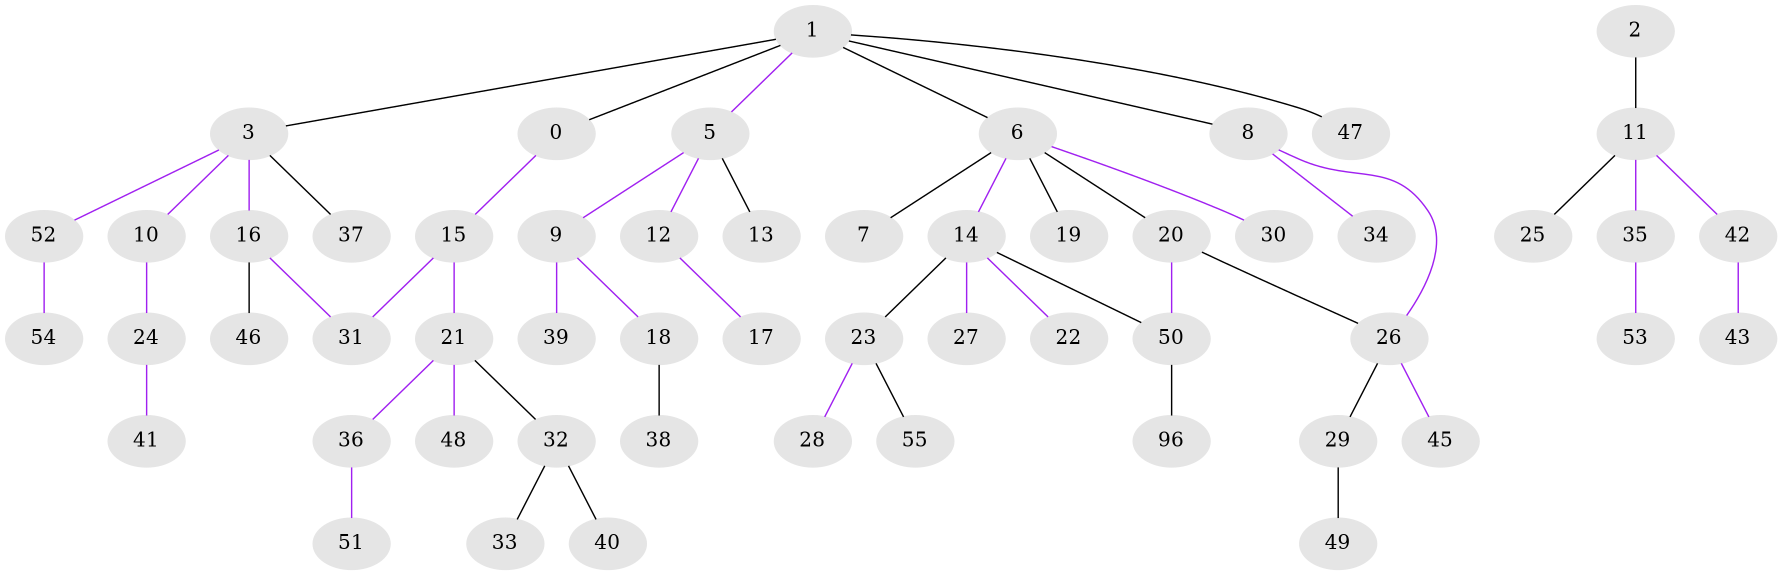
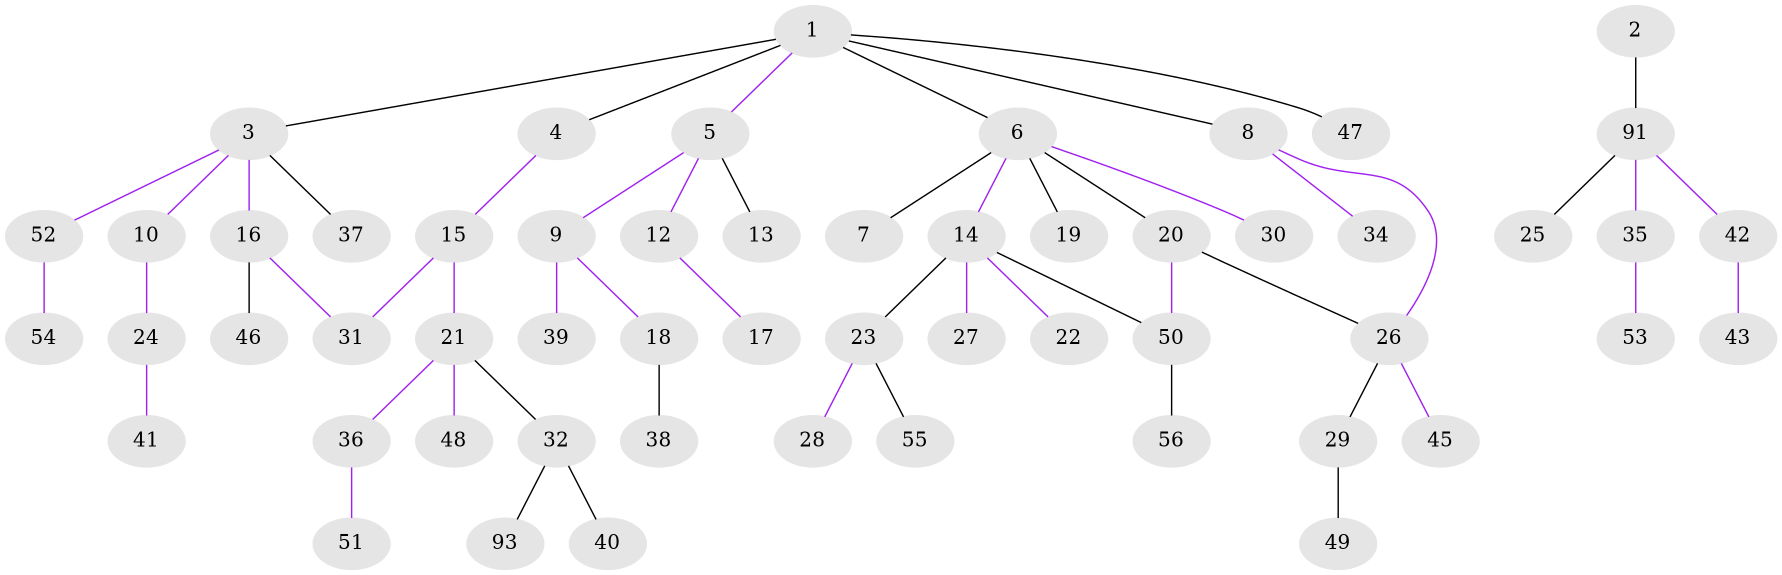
node "0": label "0" -> "4"
node "11": label "11" -> "91"
node "96": label "96" -> "56"
node "33": label "33" -> "93"
